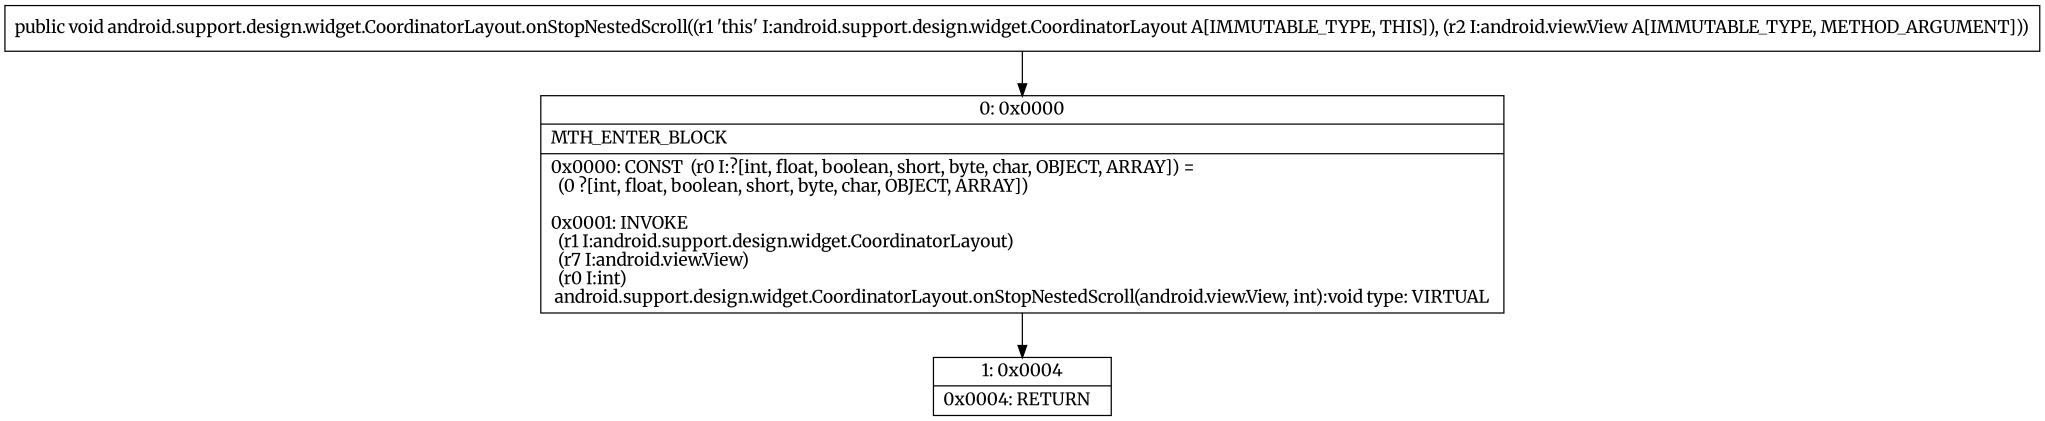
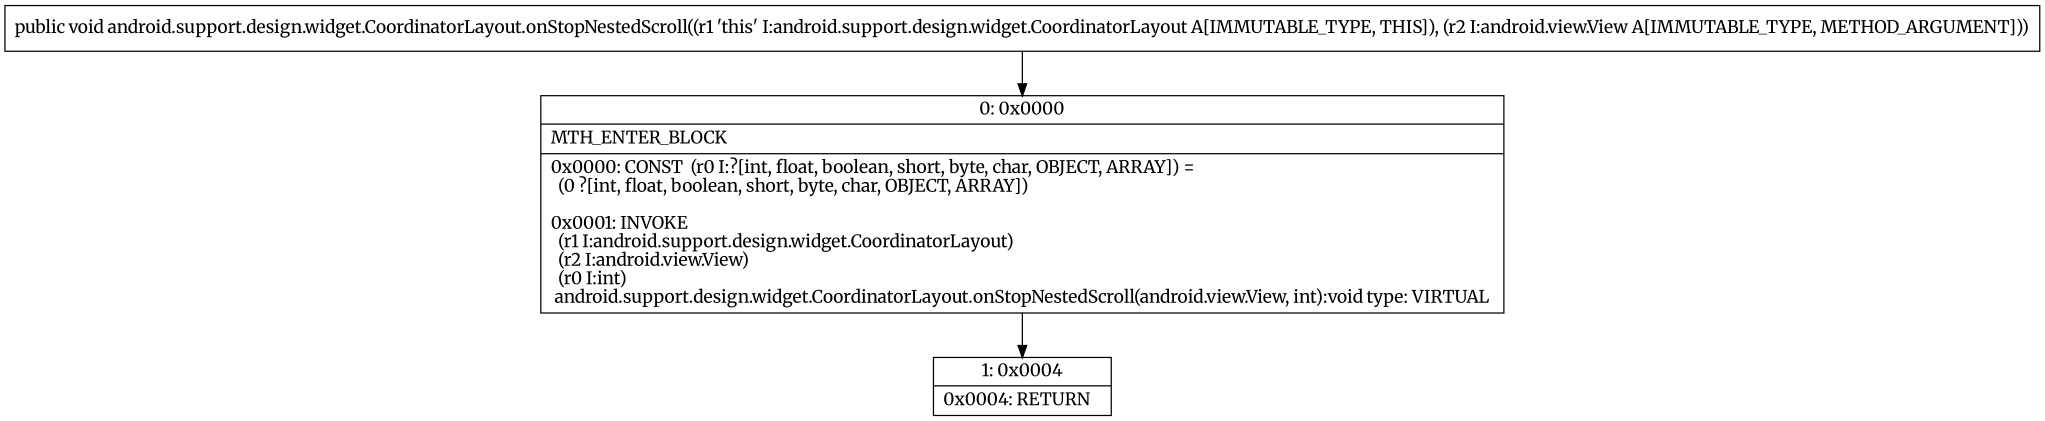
node "0: 0x0000": text "(r7 I:android.view.View)" -> "(r2 I:android.view.View)"
